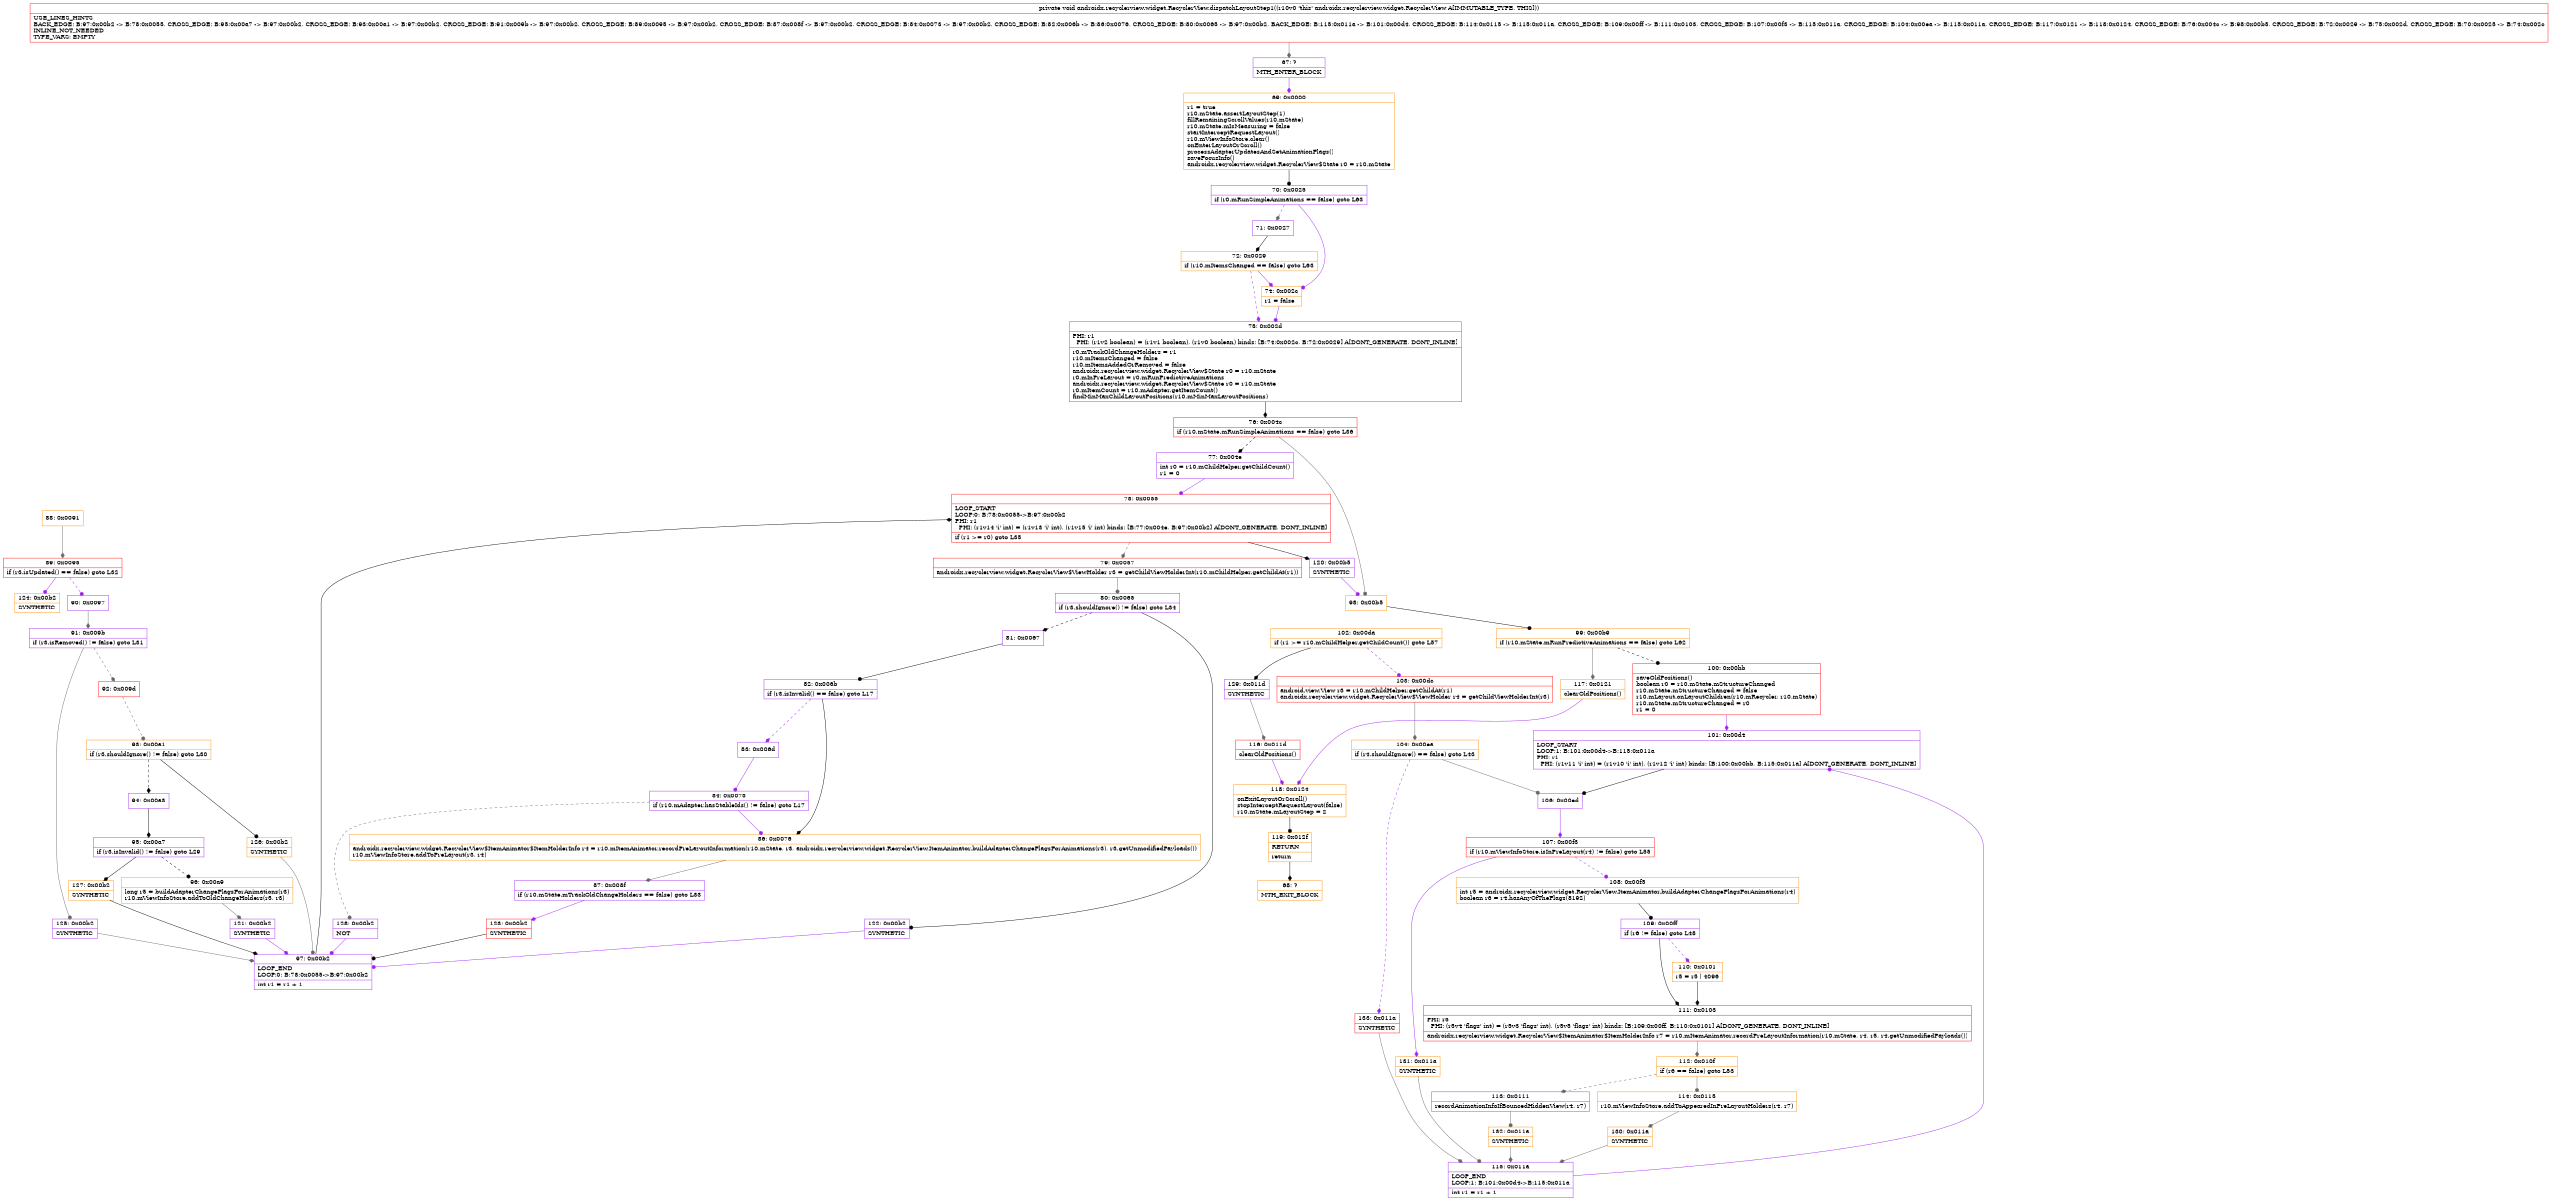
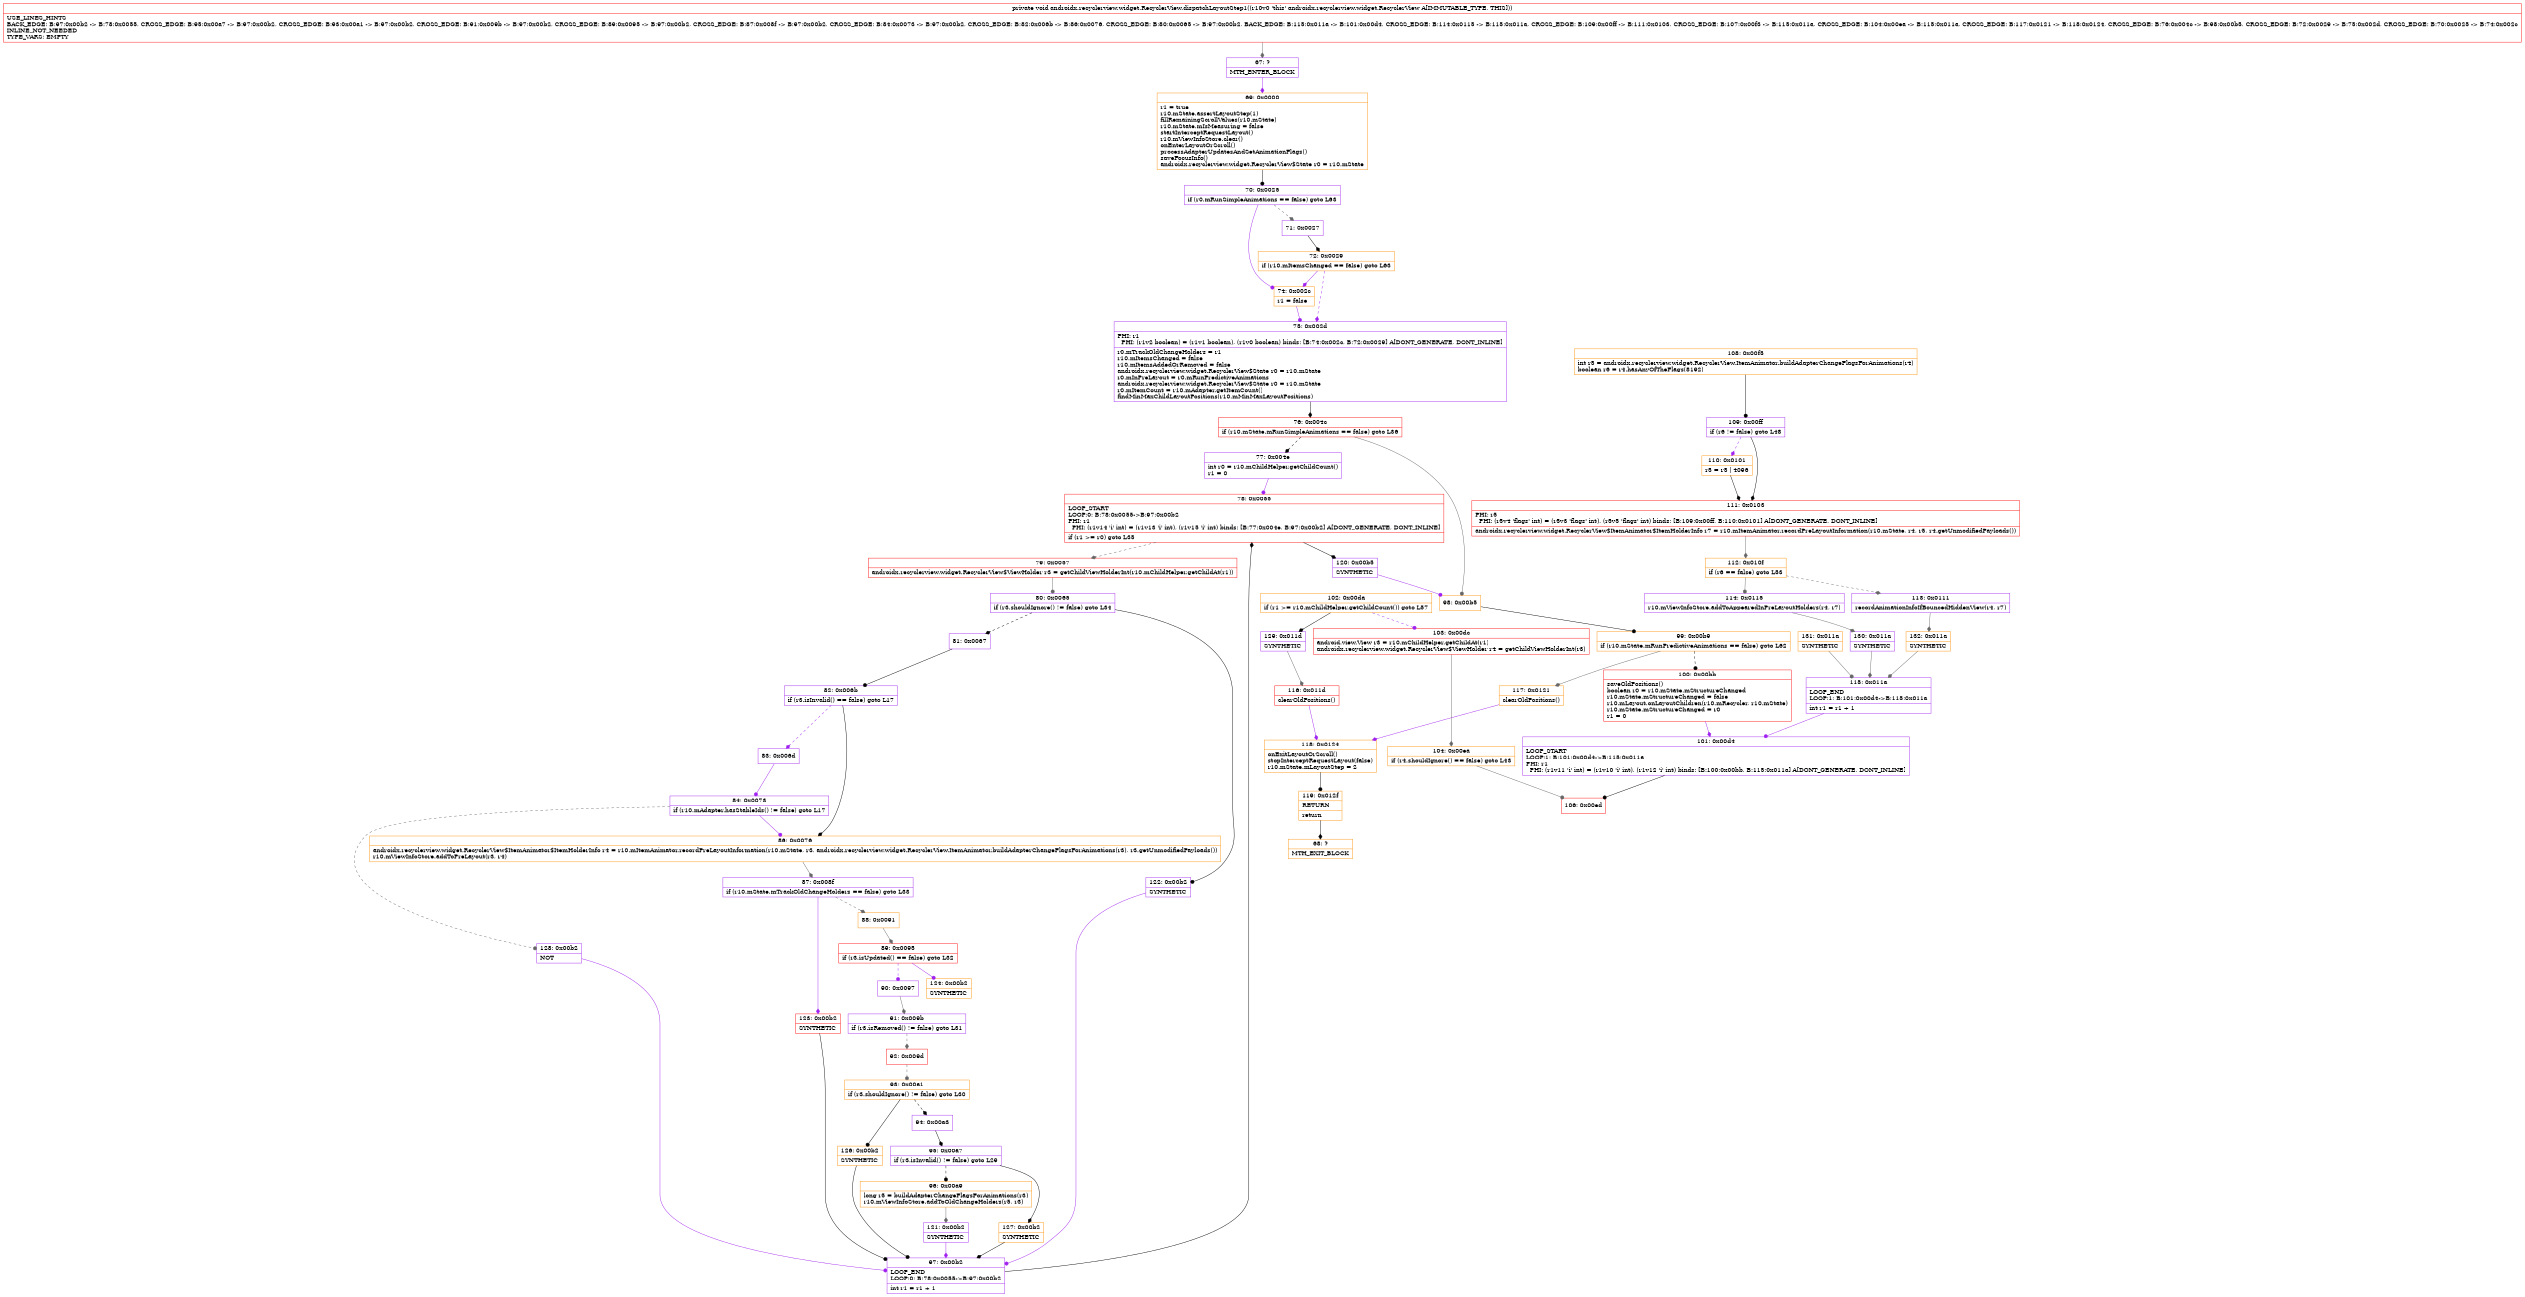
node "106: 0x00ed": color purple -> red
node "107: 0x00f3": removed
edge "126: 0x00b2" -> "97: 0x00b2": color gray40 -> black
edge "87: 0x008f" -> "88: 0x0091": added
node "125: 0x00b2": removed
node "133: 0x011a": removed
node "114: 0x0115": color darkorange -> purple
edge "113: 0x0111" -> "132: 0x011a": arrowhead dot -> diamond
node "130: 0x011a": color darkorange -> purple
